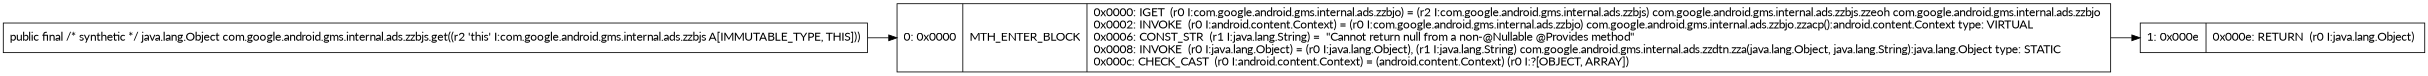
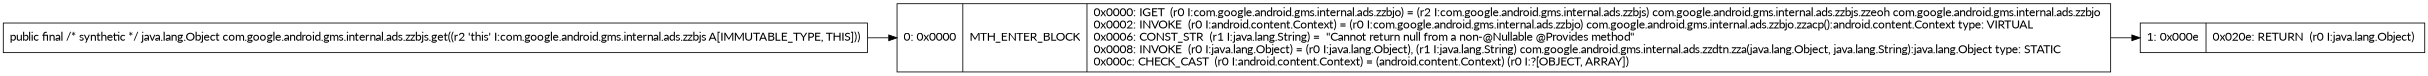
node "1: 0x000e": text "0x000e: RETURN  (r0 I:java.lang.Object)" -> "0x020e: RETURN  (r0 I:java.lang.Object)"
